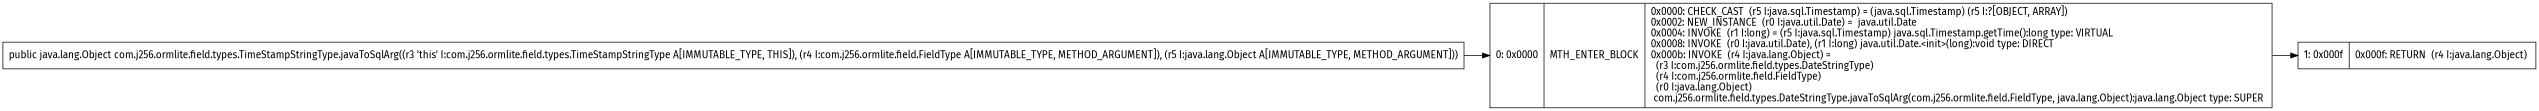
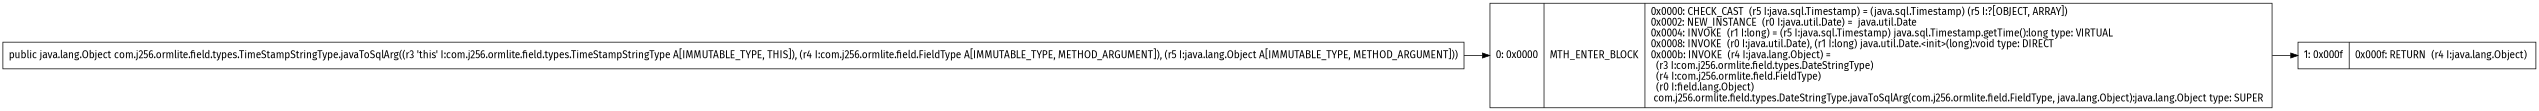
node "0: 0x0000": text "(r0 I:java.lang.Object)" -> "(r0 I:field.lang.Object)"
